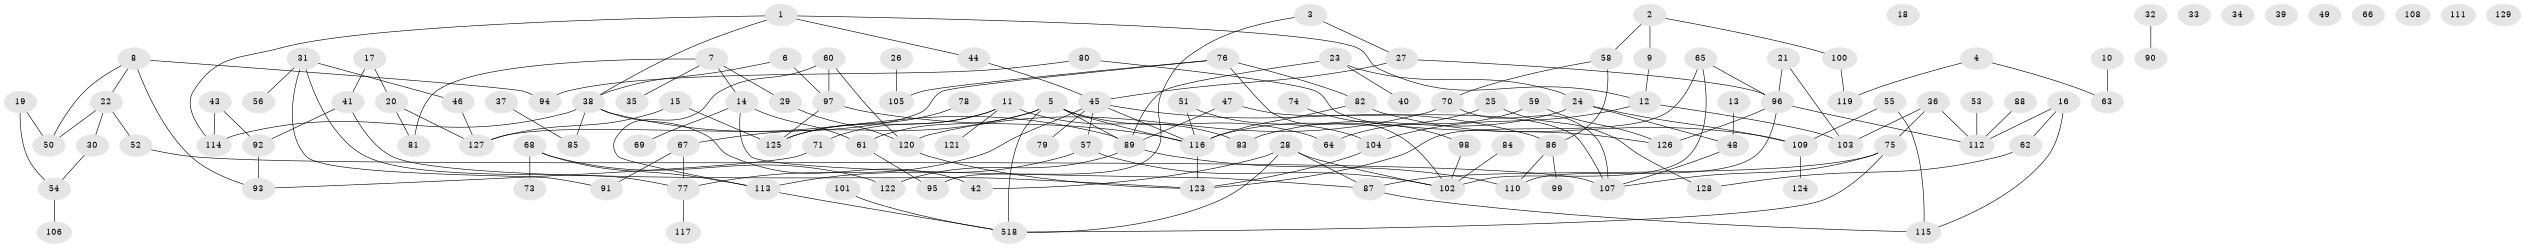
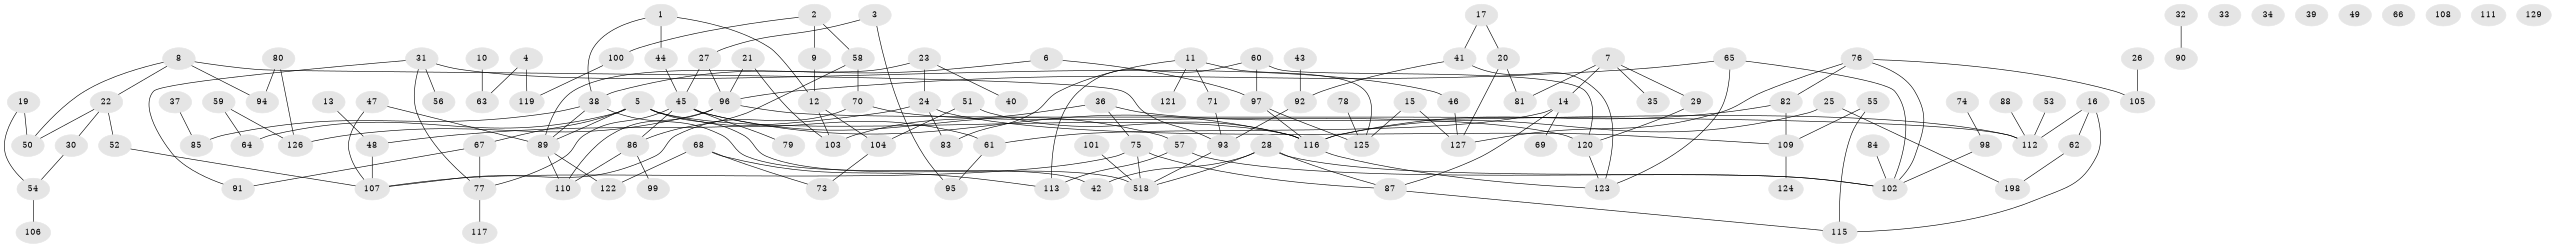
node "18": removed
node "114": removed
edge "104" -- "123": now "104" -- "73"
node "128": label "128" -> "198"
edge "113" -- "518": now "93" -- "518"
